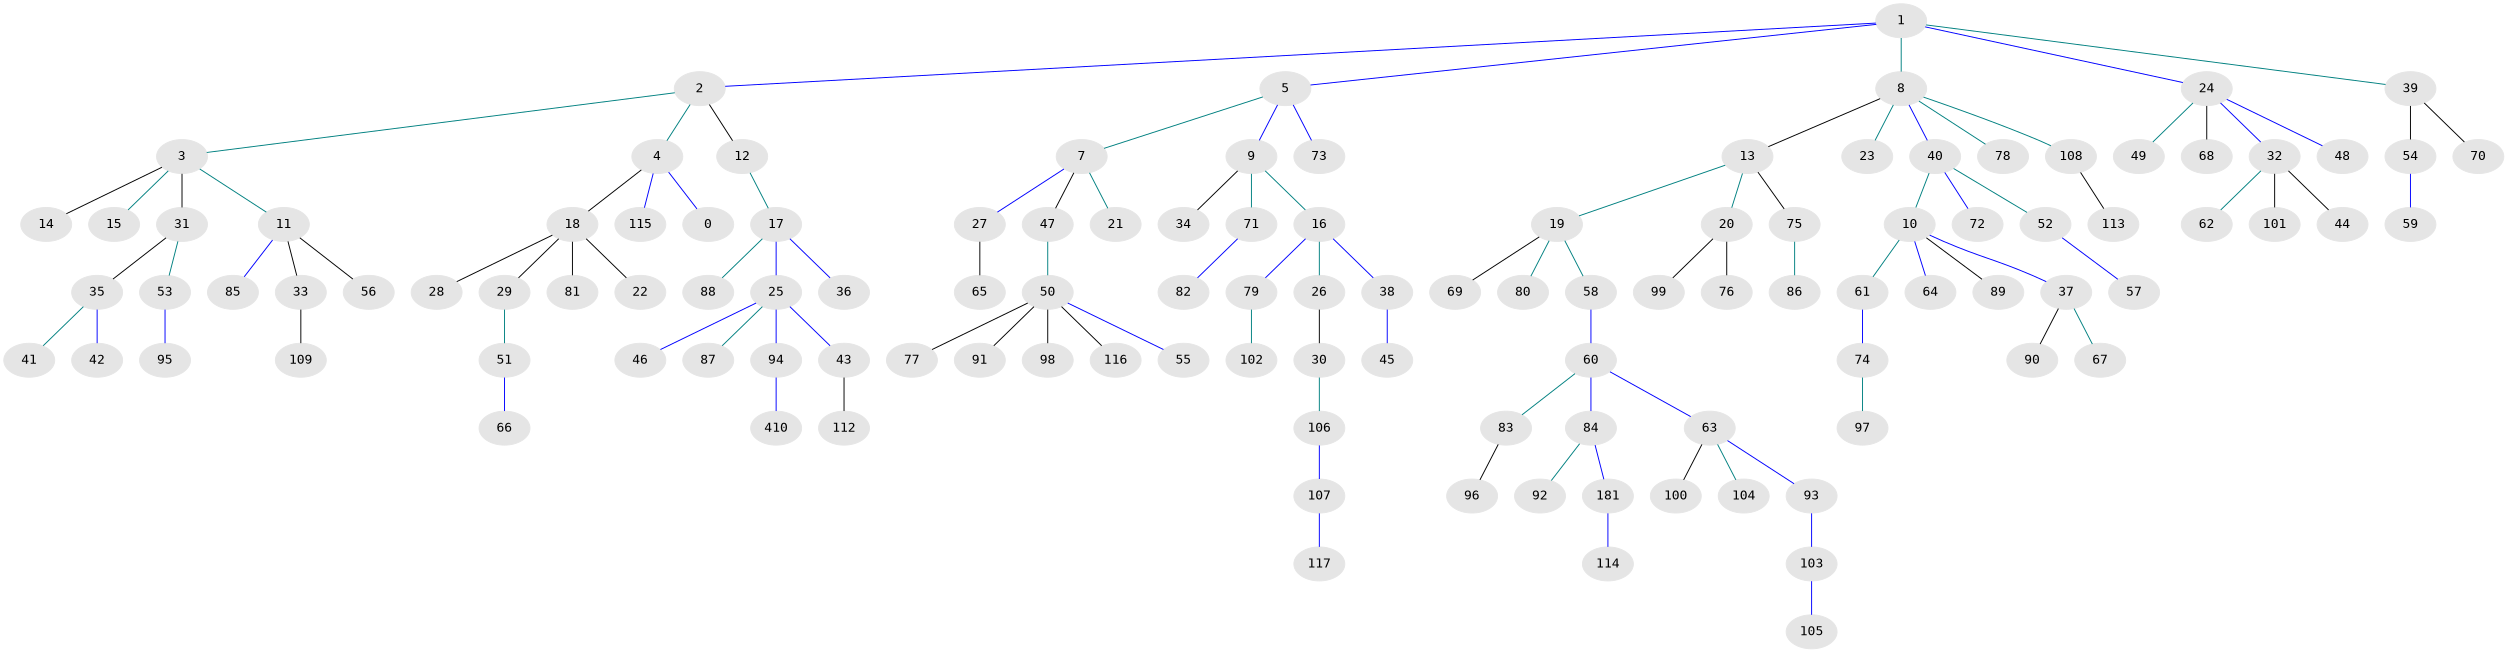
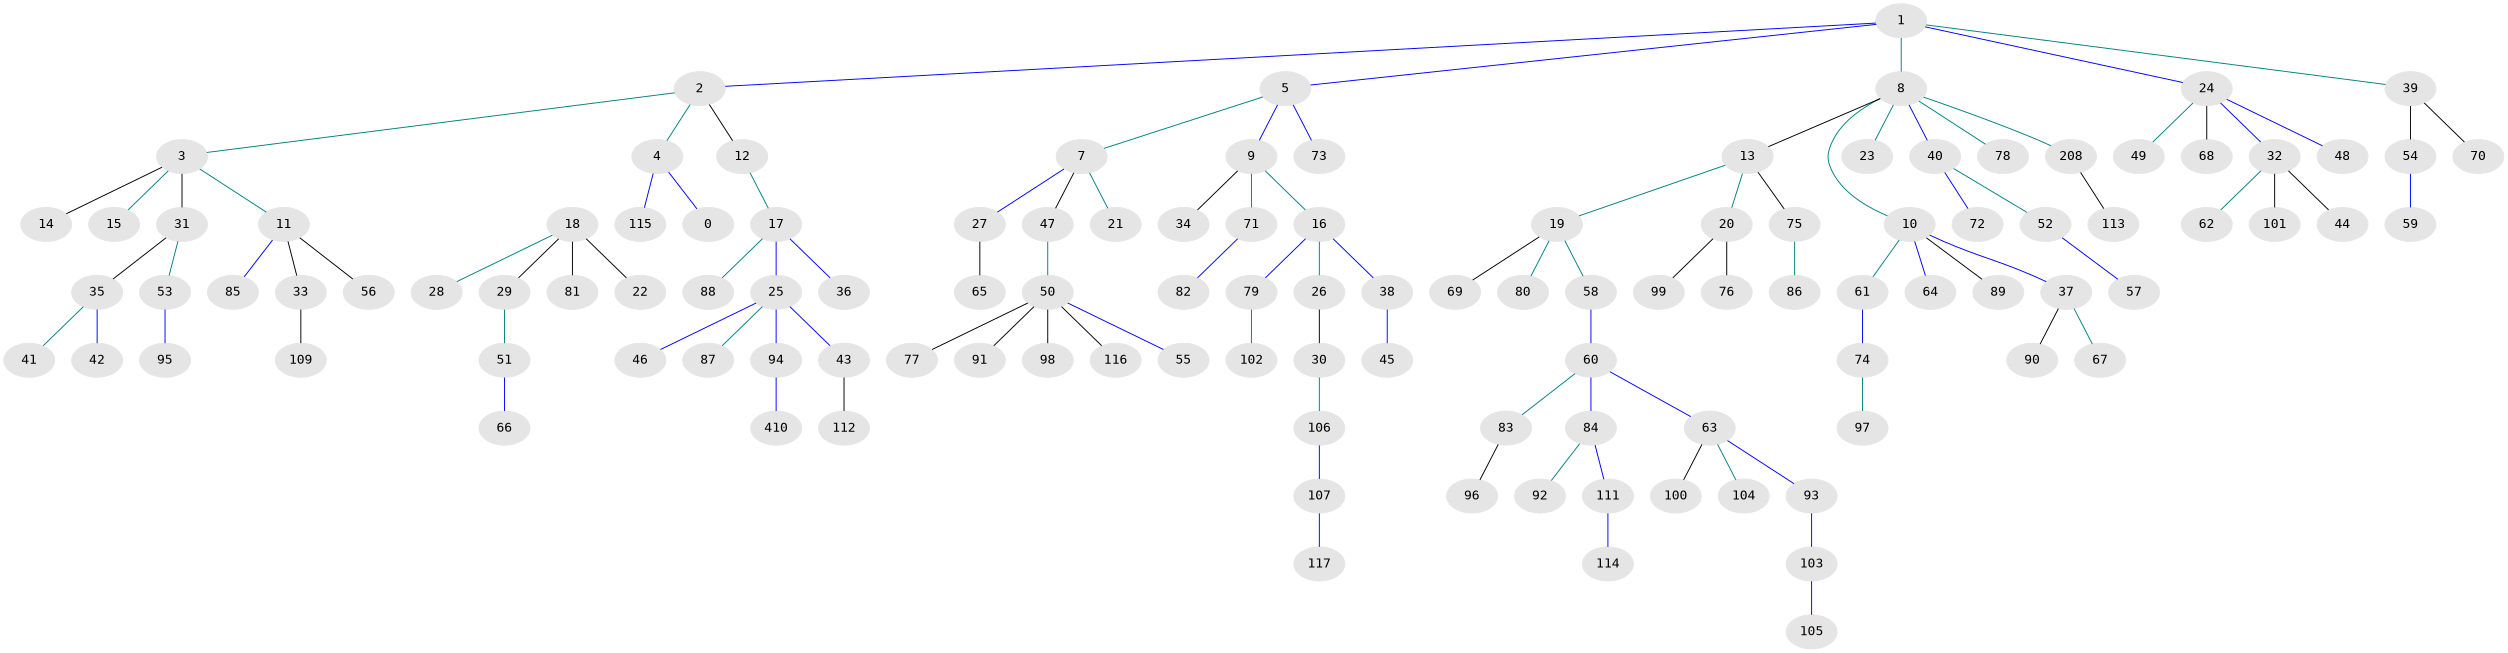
node "108": label "108" -> "208"
edge "40" -- "10": now "8" -- "10"
edge "4" -- "18": removed
edge "18" -- "28": color black -> teal
node "181": label "181" -> "111"
